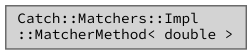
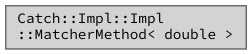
node "Catch::Matchers::Impl ::MatcherMethod< double >": label "Catch::Matchers::Impl ::MatcherMethod< double >" -> "Catch::Impl::Impl ::MatcherMethod< double >"
